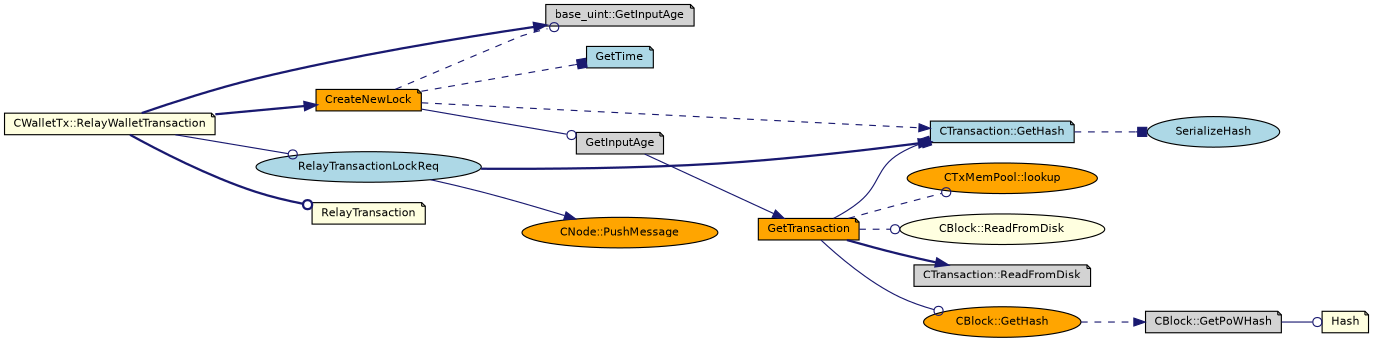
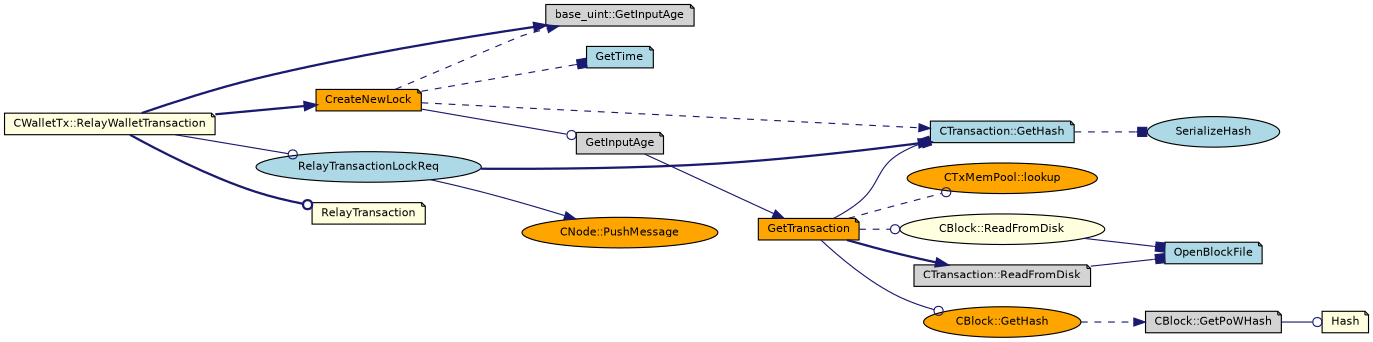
edge "CreateNewLock" -> "base_uint::GetInputAge": arrowhead odot -> normal
node "OpenBlockFile": added
